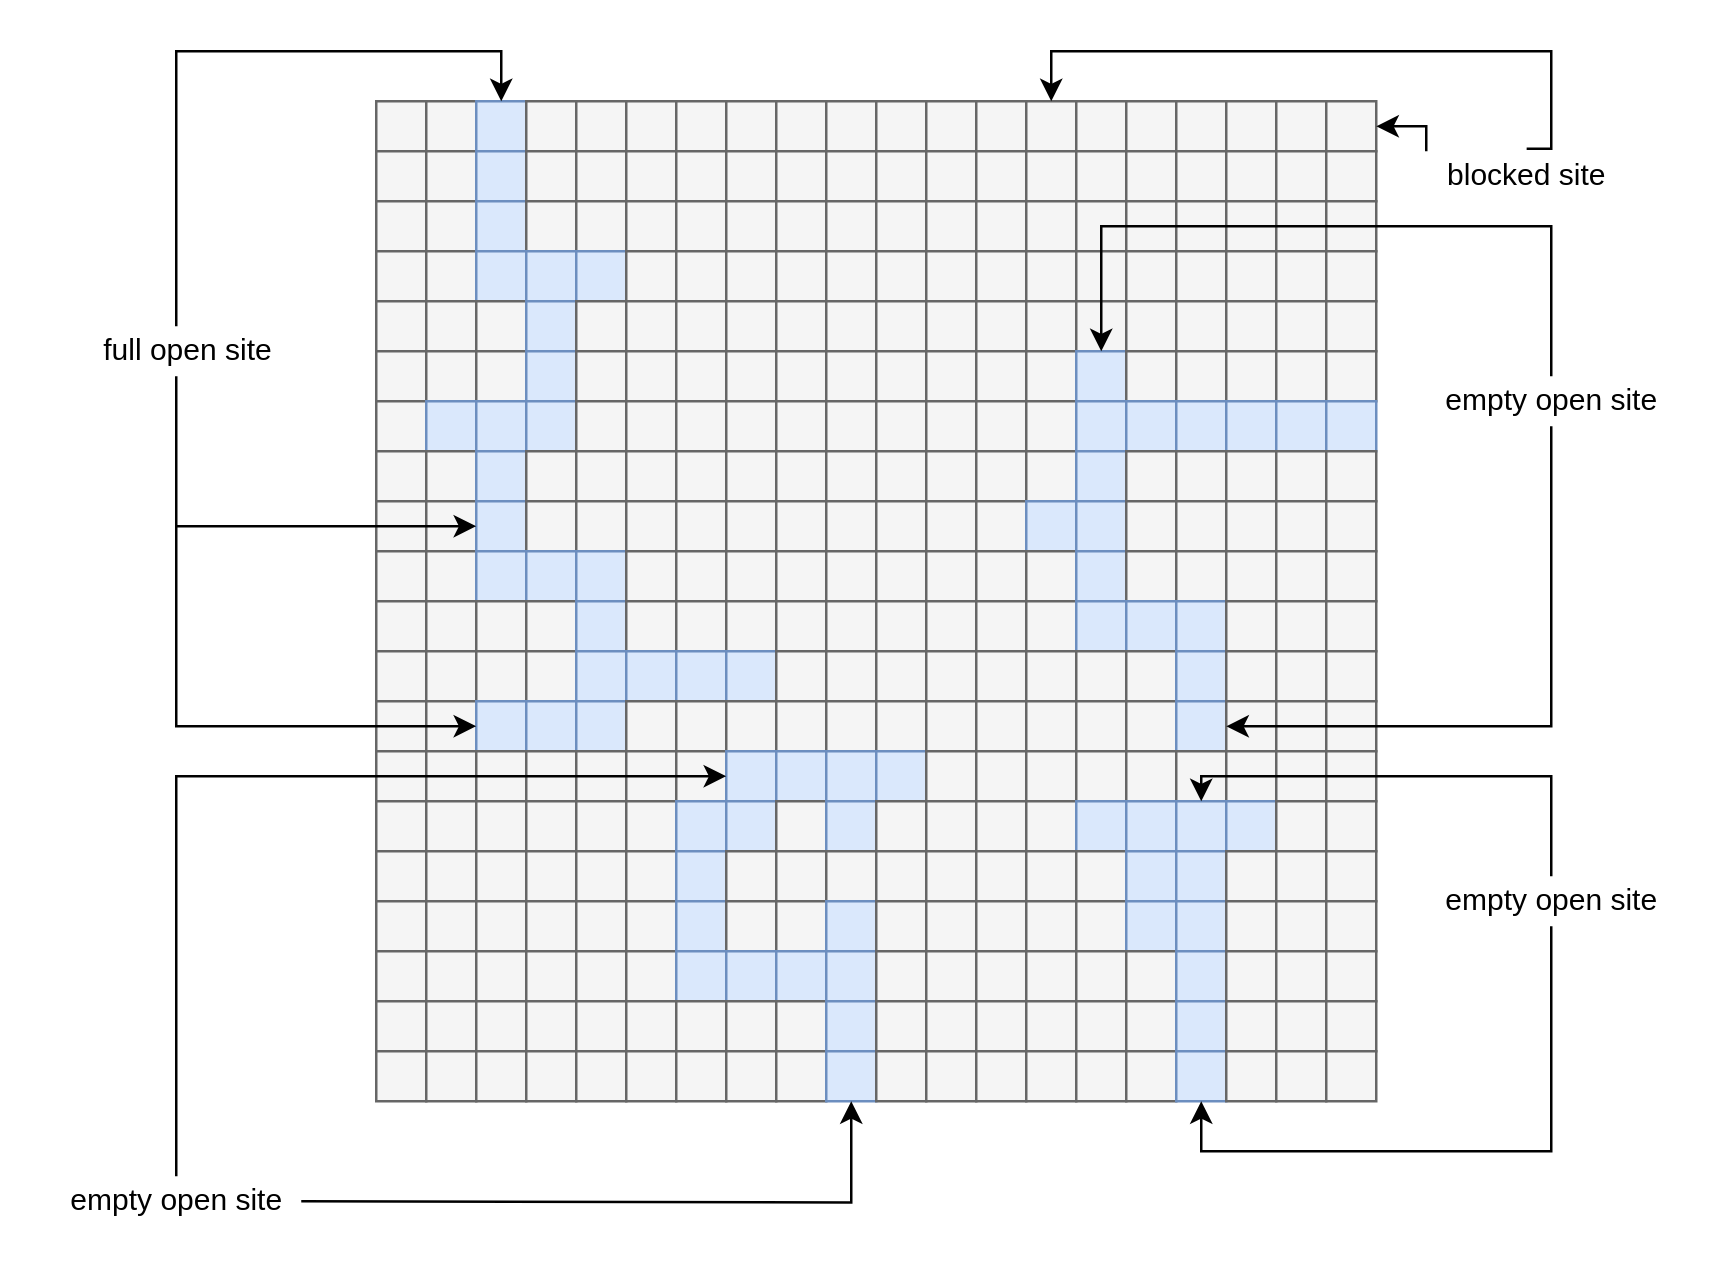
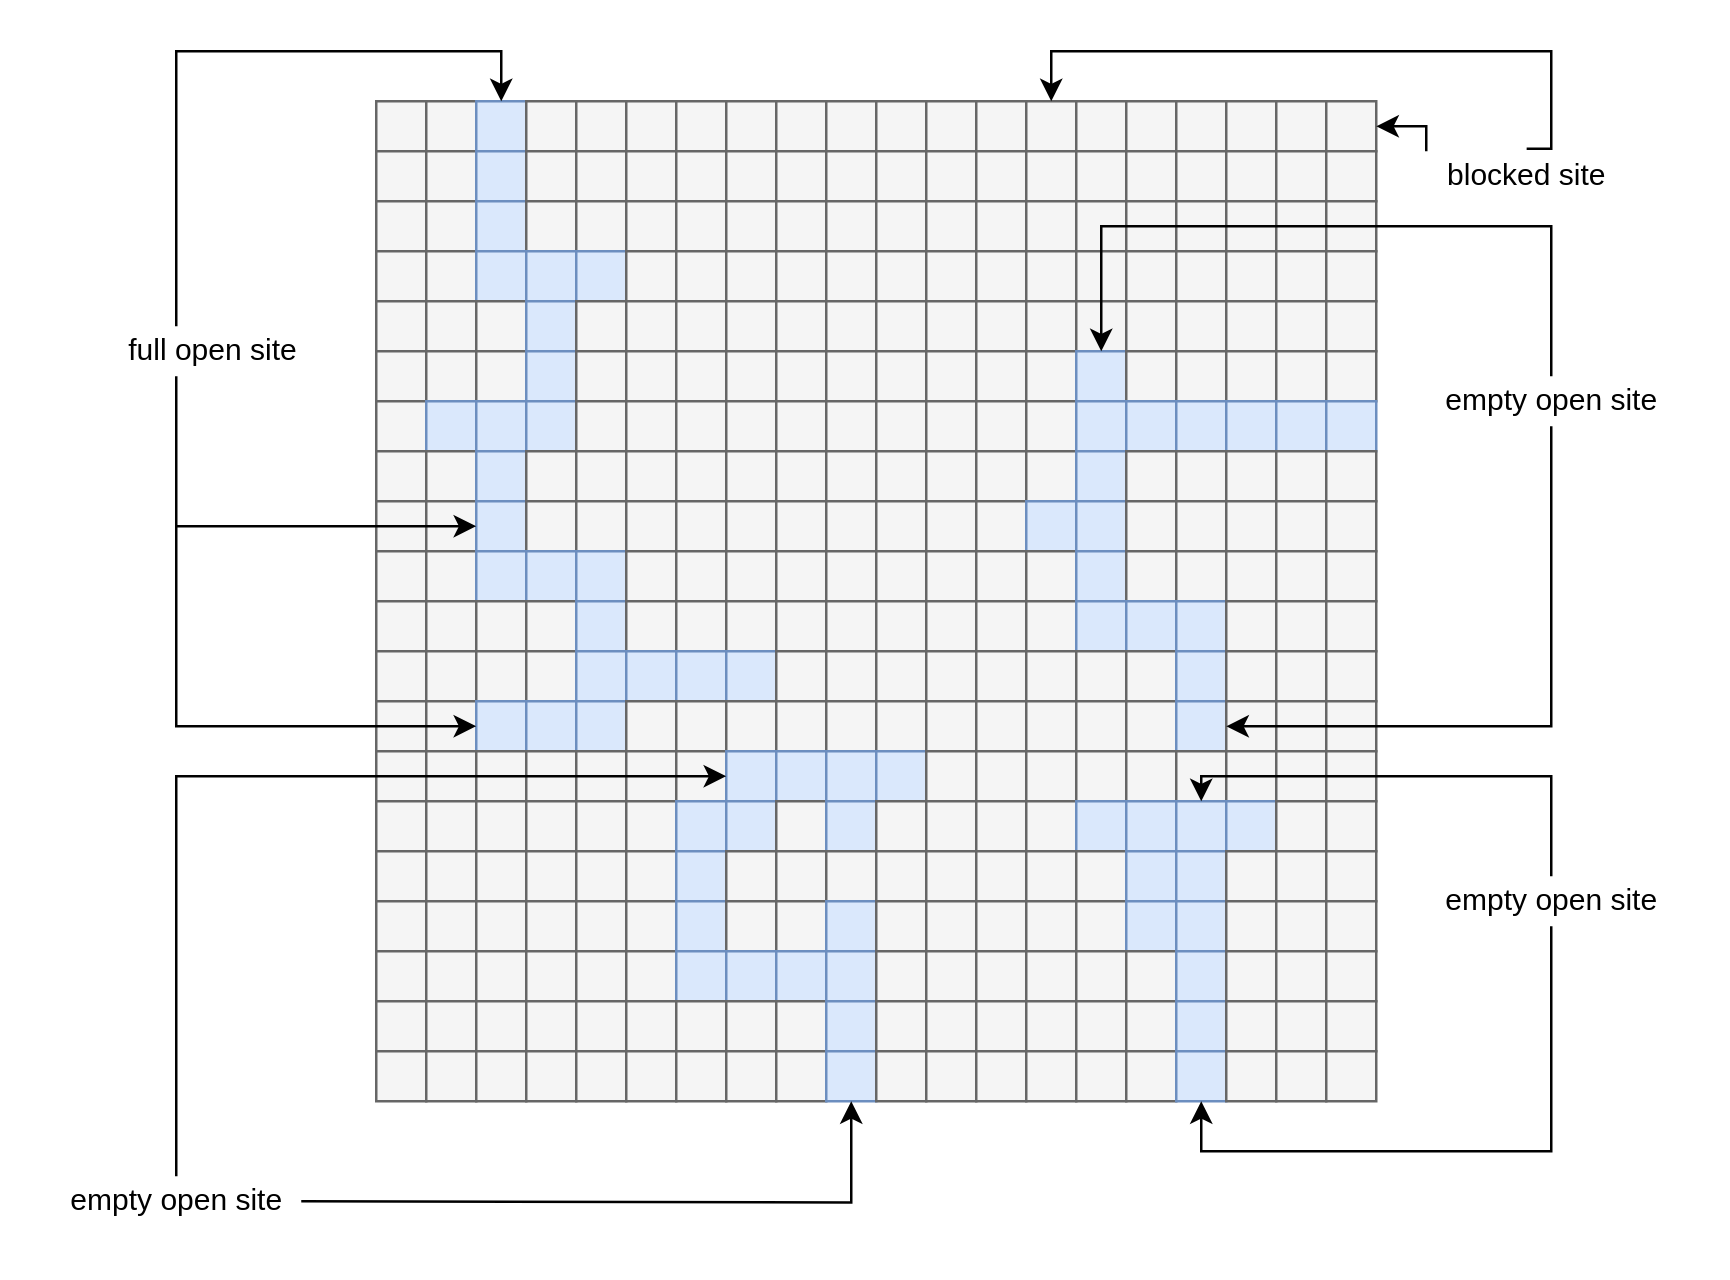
node "full open site": moved (189, 351) -> (214, 351)
